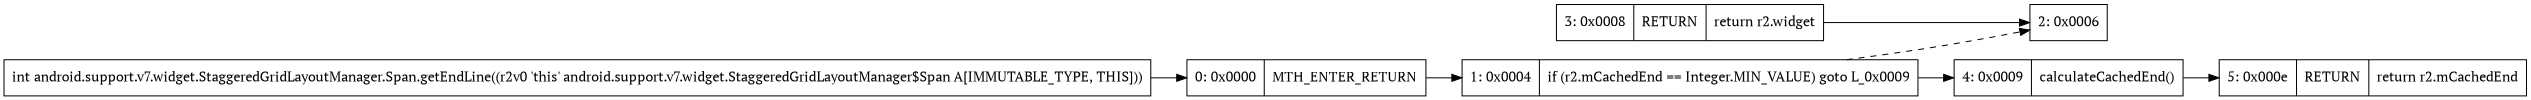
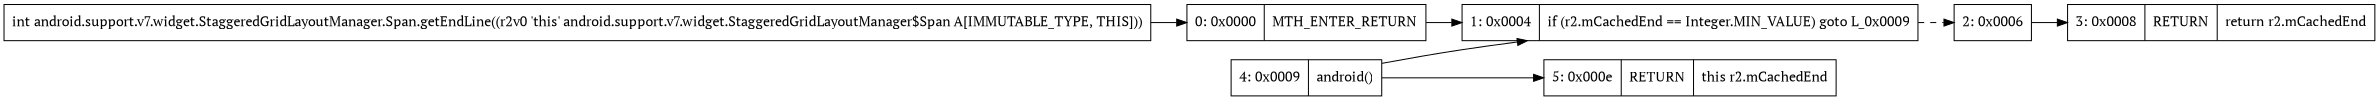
node "3: 0x0008": text "return r2.widget" -> "return r2.mCachedEnd"
edge "3: 0x0008" -> "2: 0x0006": reversed
node "4: 0x0009": text "calculateCachedEnd()" -> "android()"
node "5: 0x000e": text "return r2.mCachedEnd" -> "this r2.mCachedEnd"
edge "1: 0x0004" -> "4: 0x0009": reversed
